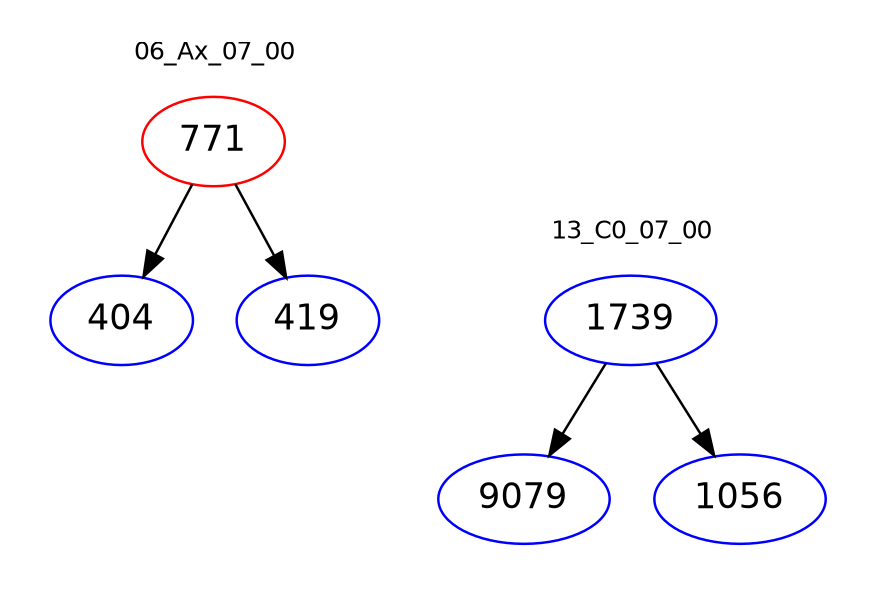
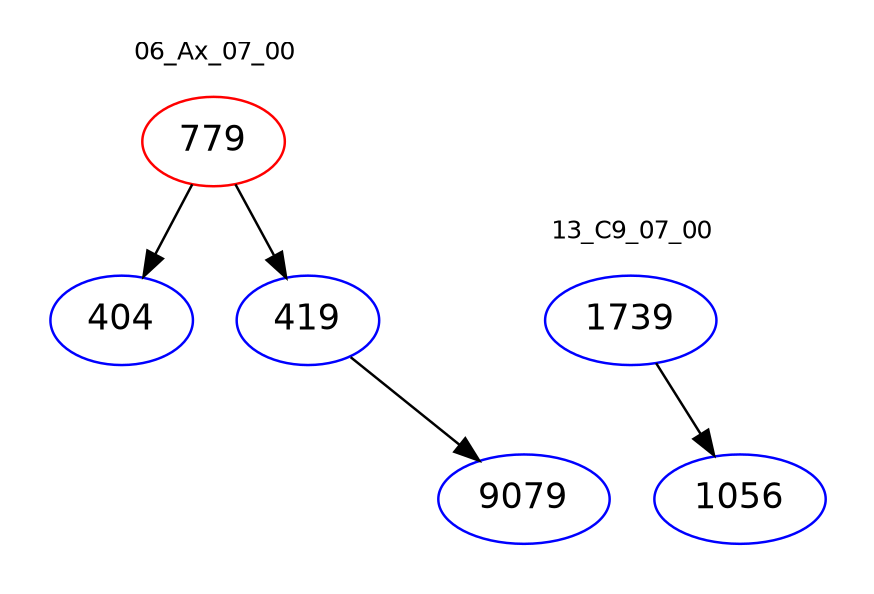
node "771": label "771" -> "779"
cluster "13_C0_07_00": label "13_C0_07_00" -> "13_C9_07_00"
edge "1739" -> "9079": now "419" -> "9079"
